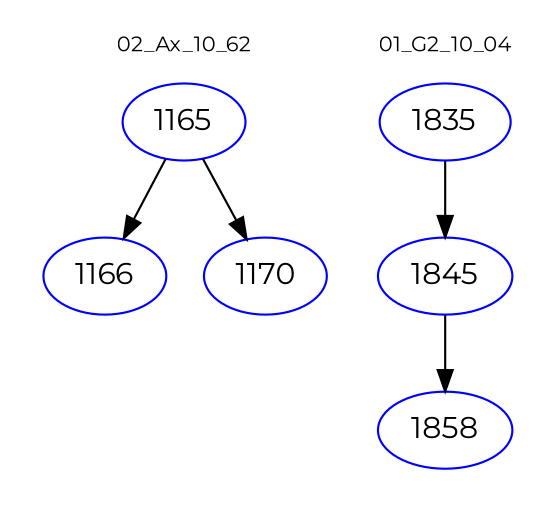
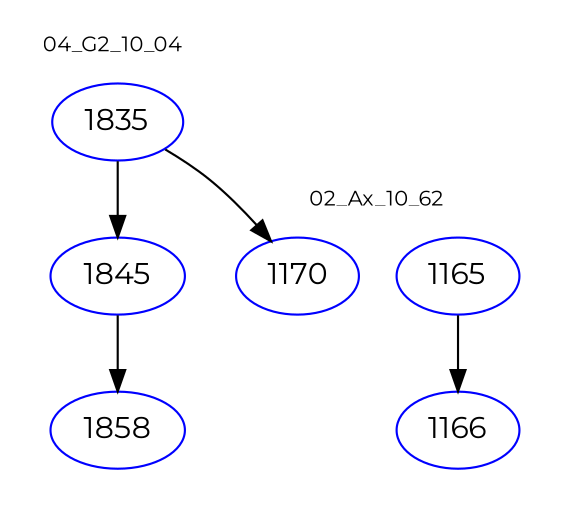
cluster "01_G2_10_04": label "01_G2_10_04" -> "04_G2_10_04"
edge "1165" -> "1170": now "1835" -> "1170"
